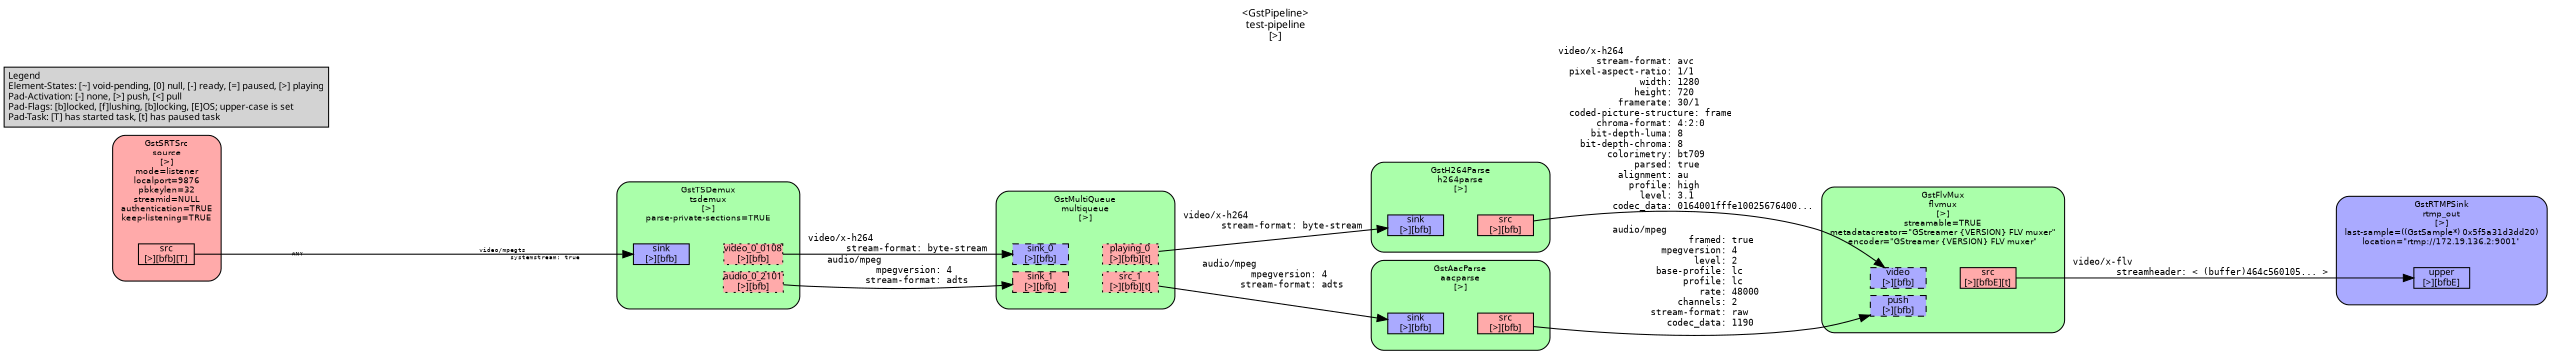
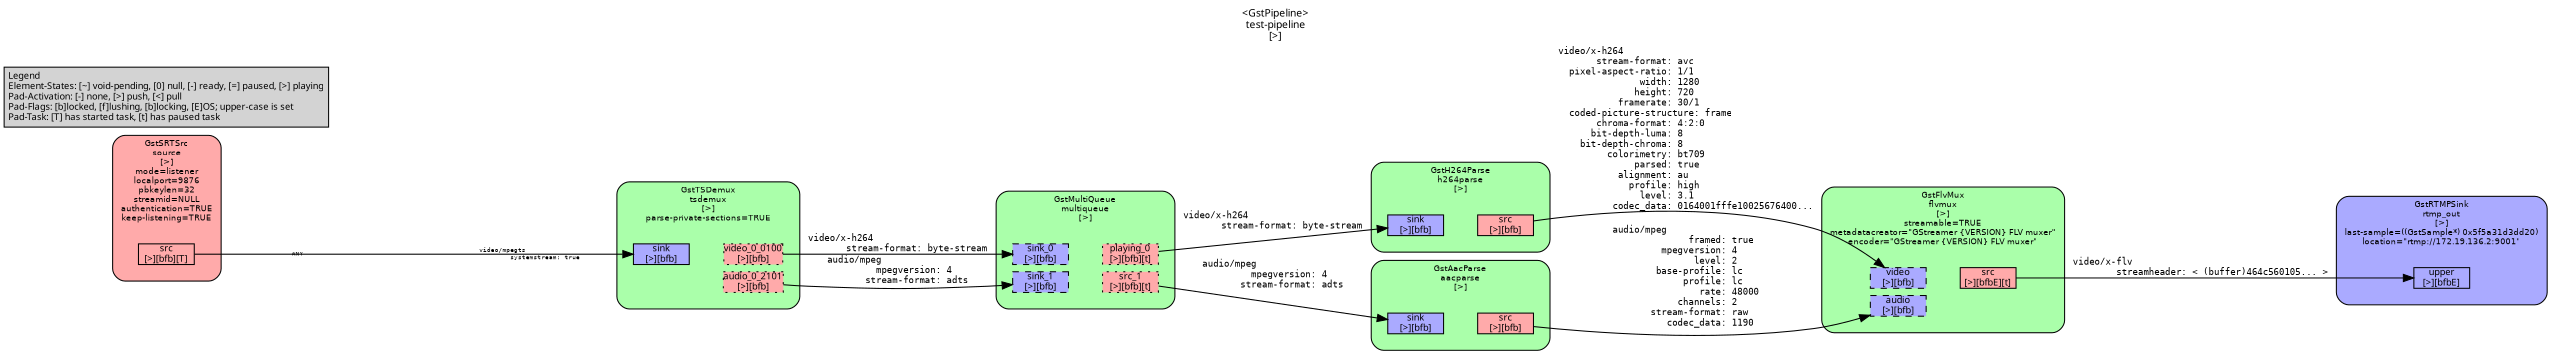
node "video_0_0108 [>][bfb]": label "video_0_0108 [>][bfb]" -> "video_0_0100 [>][bfb]"
node "sink_1 [>][bfb]": fillcolor #ffaaaa -> #aaaaff
node "push [>][bfb]": label "push [>][bfb]" -> "audio [>][bfb]"
